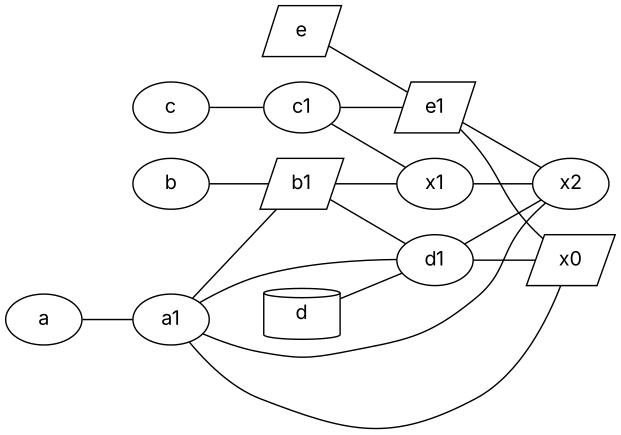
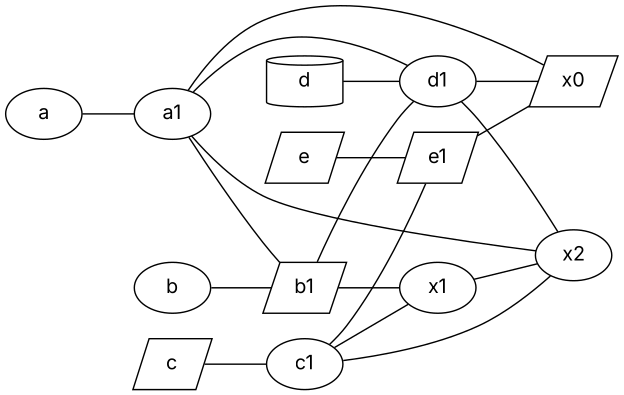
node "c": shape ellipse -> parallelogram
edge "e1" -- "x2": now "c1" -- "x2"
